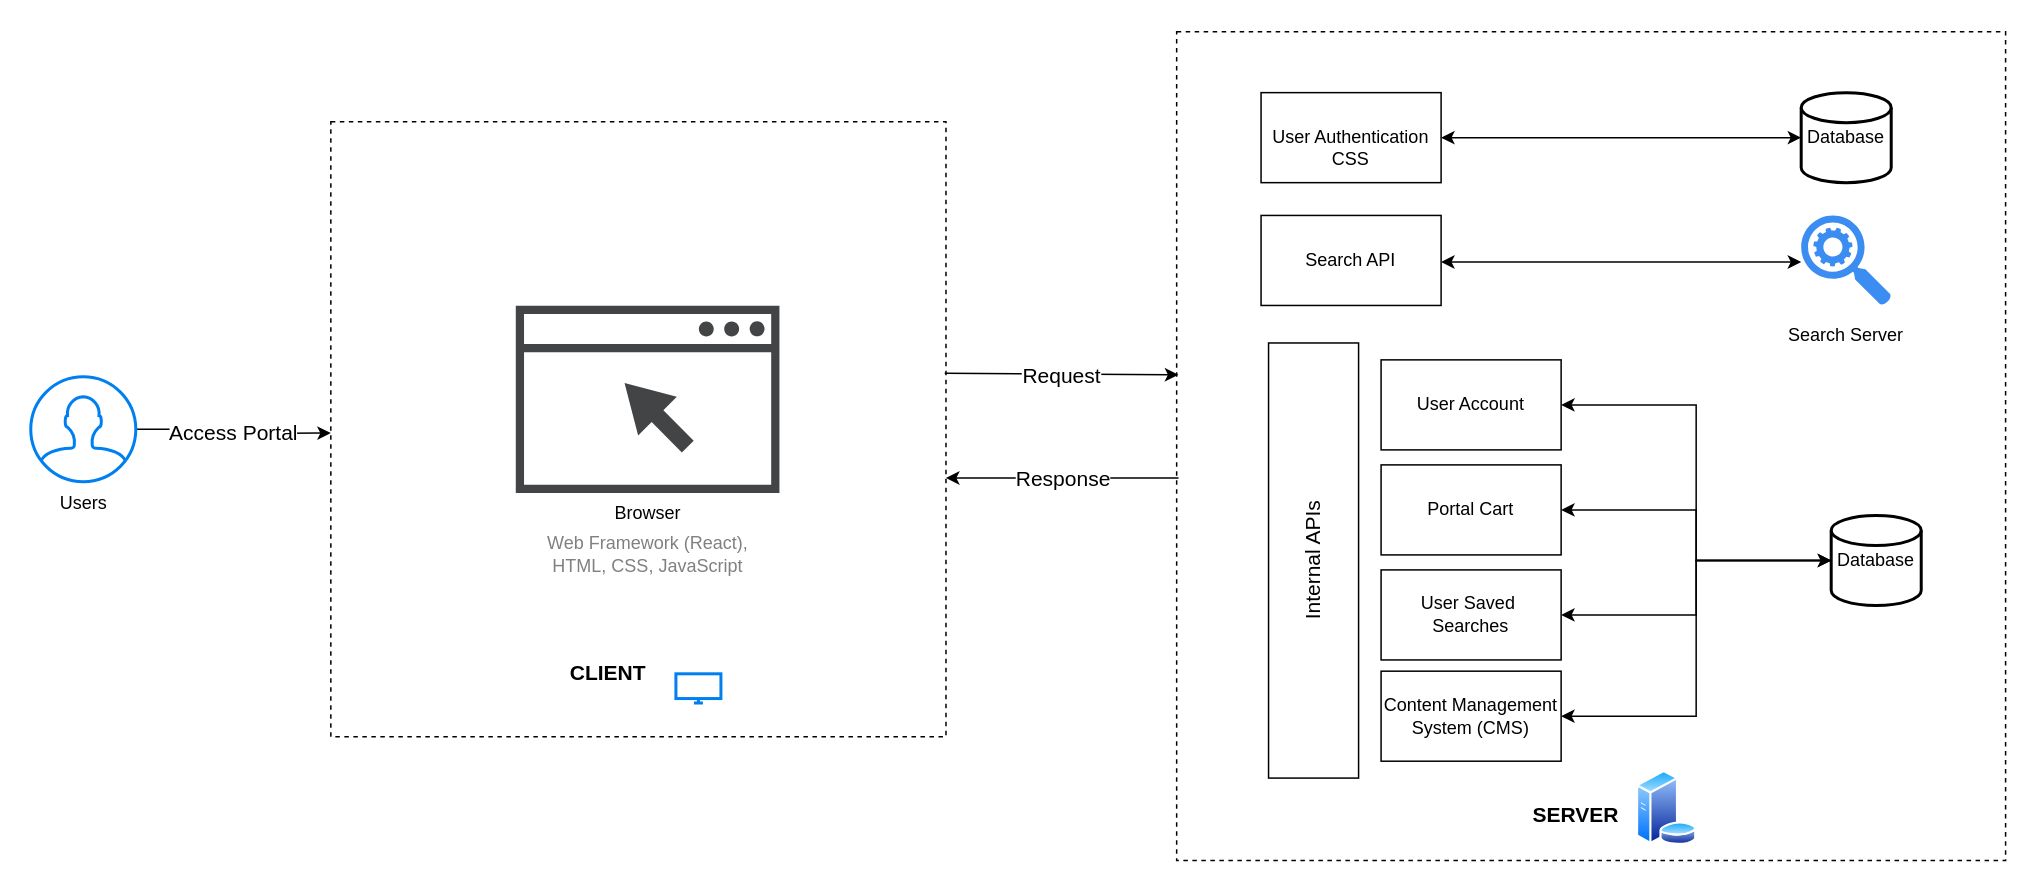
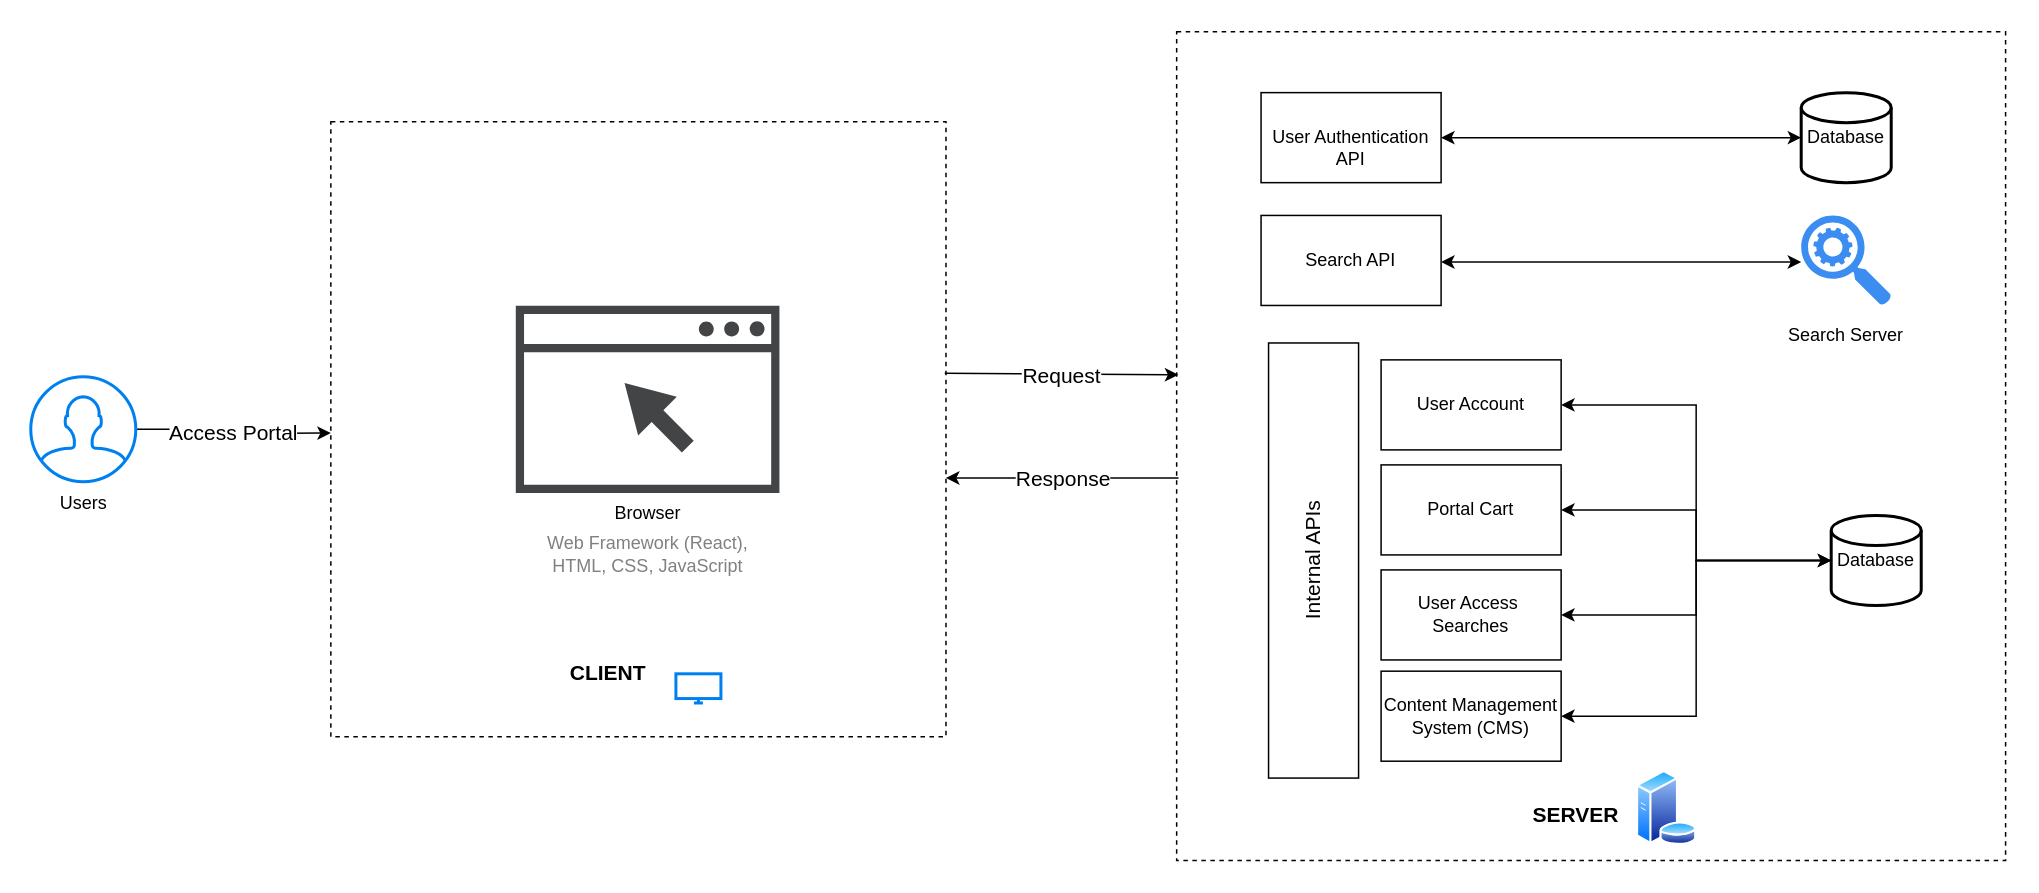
node "User Authentication CSS": label "User Authentication CSS" -> "User Authentication API"
node "User Saved Searches": label "User Saved Searches" -> "User Access Searches"
